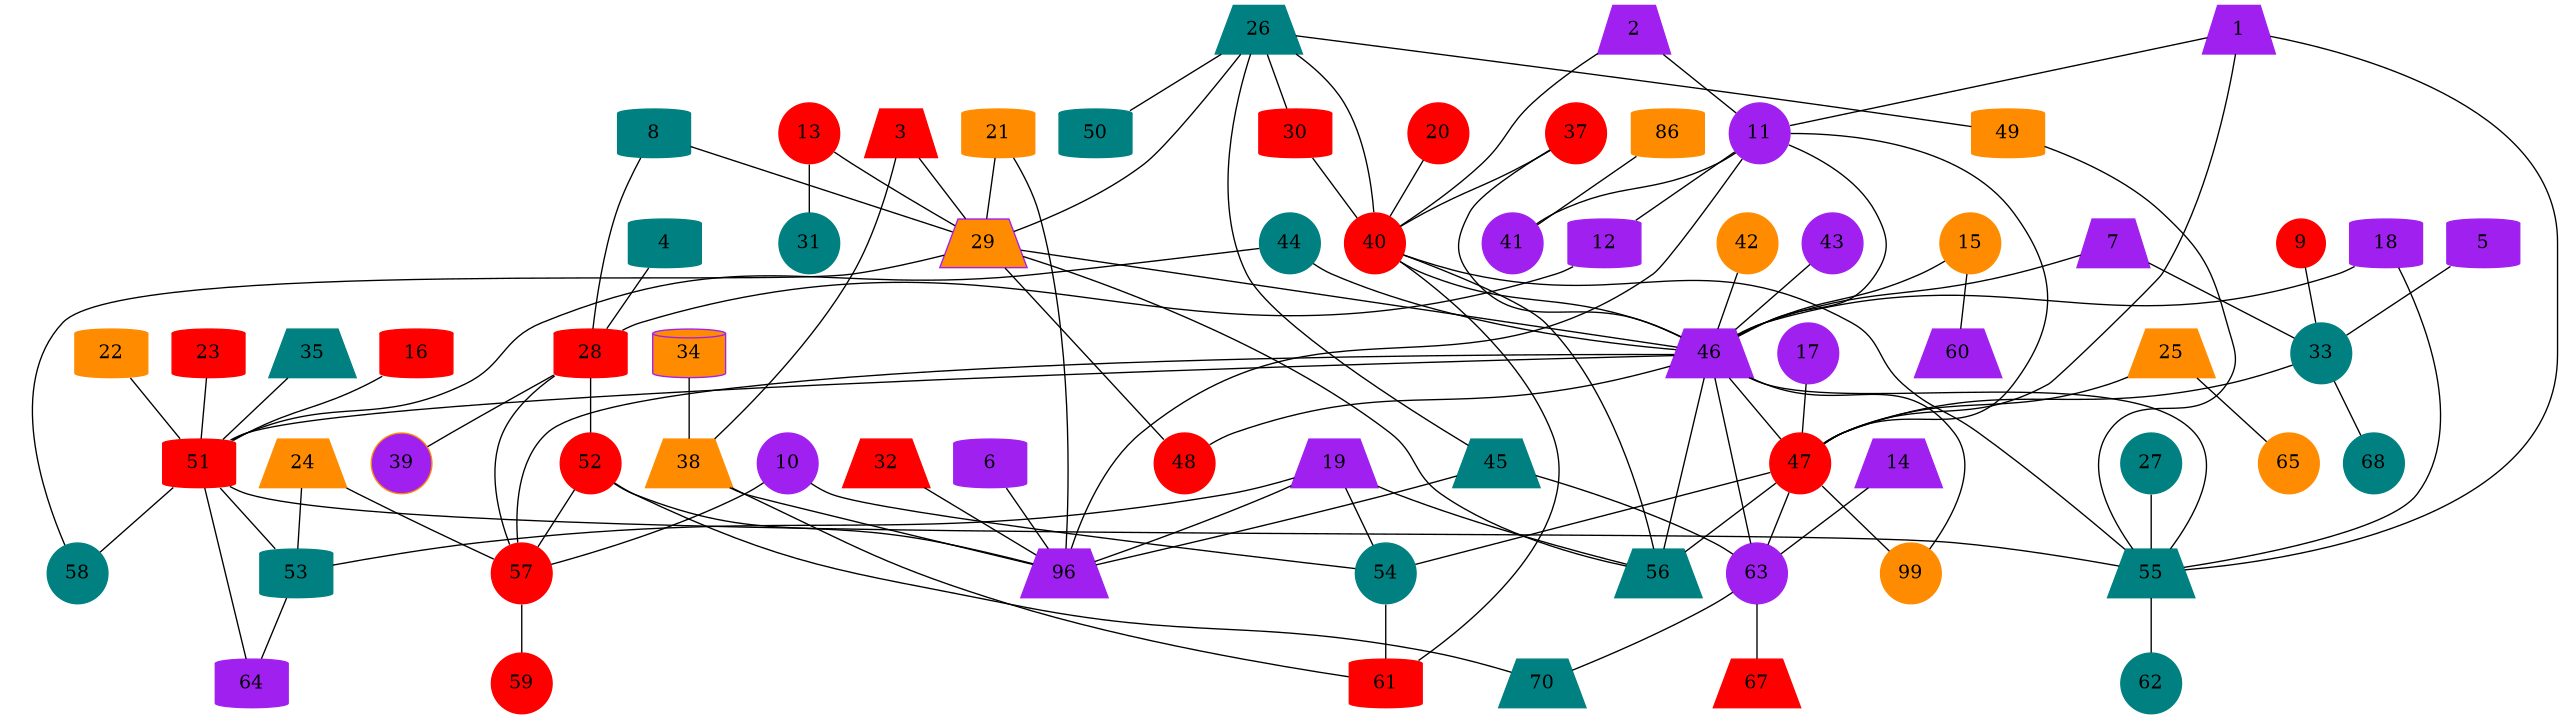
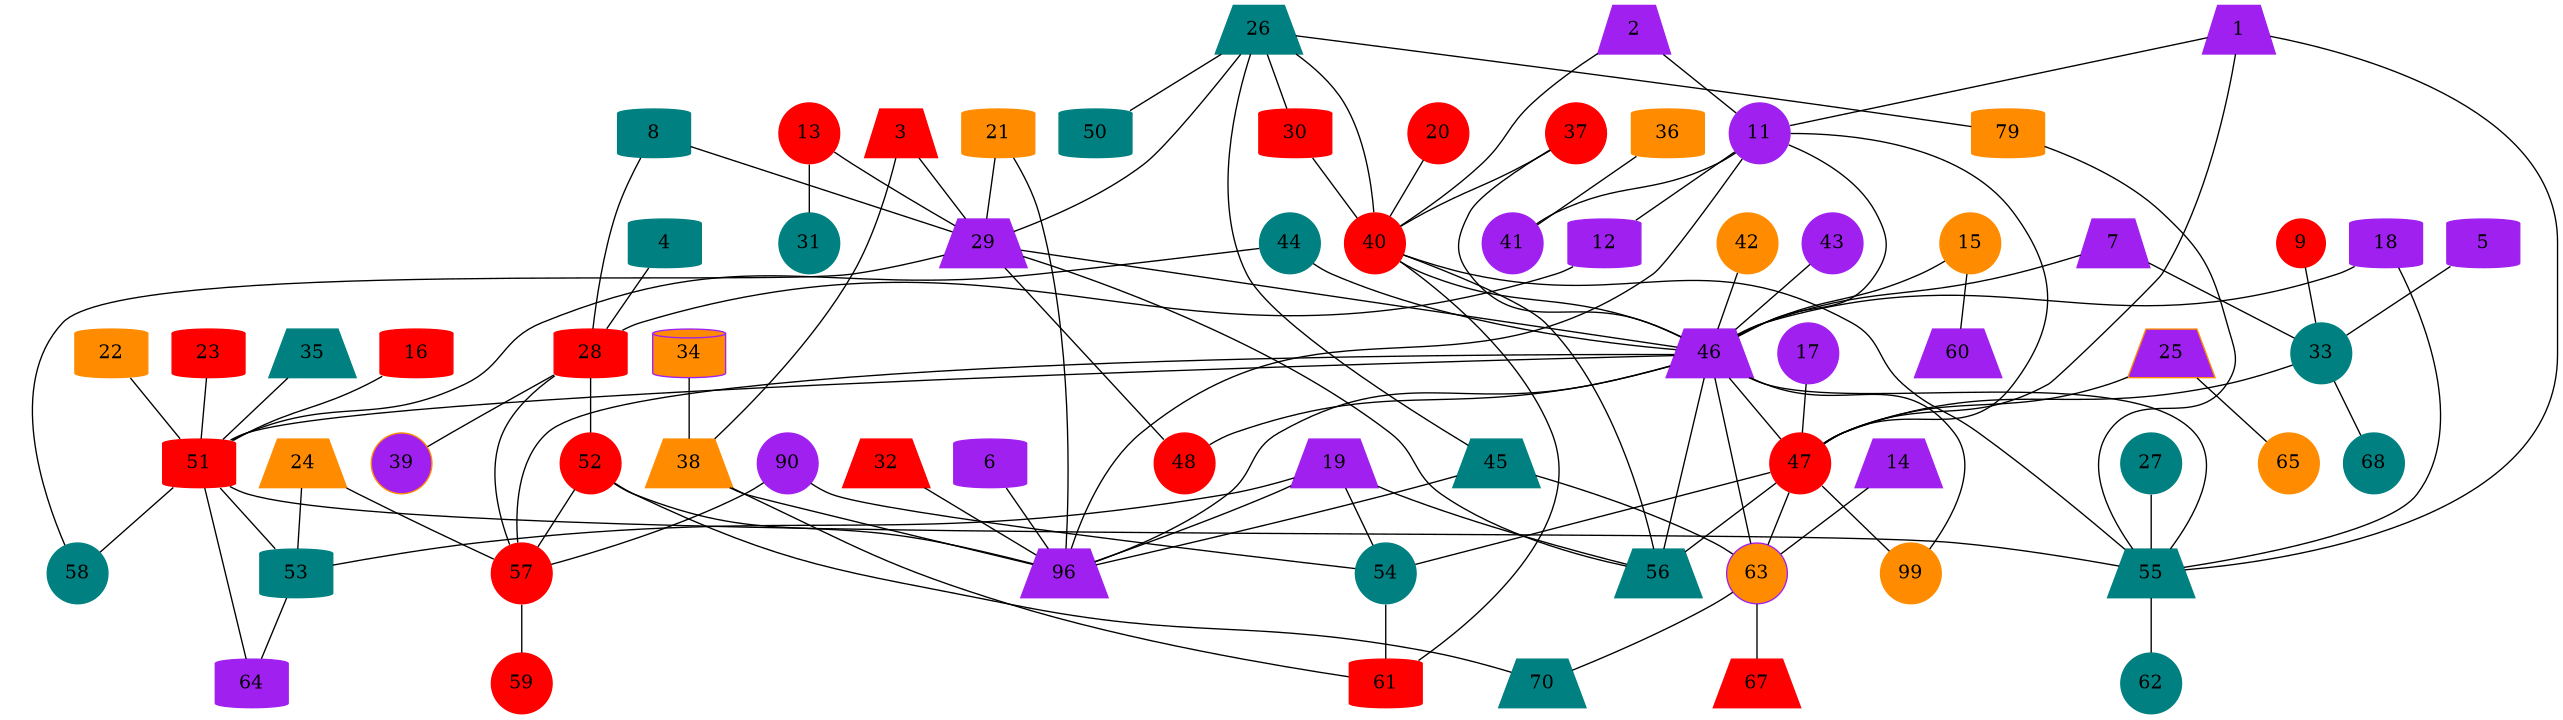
node "86": label "86" -> "36"
node "49": label "49" -> "79"
node "29": fillcolor darkorange -> purple
node "25": fillcolor darkorange -> purple
edge "46" -- "96": added
node "10": label "10" -> "90"
node "63": fillcolor purple -> darkorange
